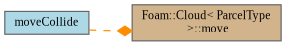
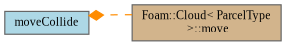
edge "moveCollide" -> "Foam::Cloud< ParcelType >::move": reversed
